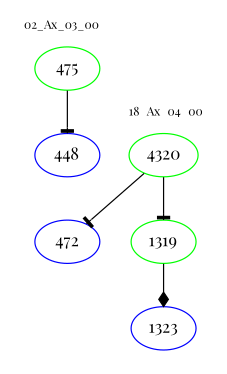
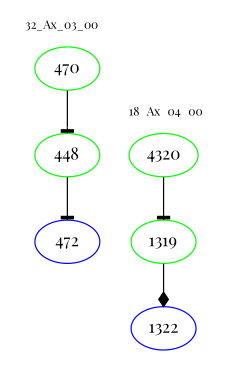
cluster "02_Ax_03_00": label "02_Ax_03_00" -> "32_Ax_03_00"
node "475": label "475" -> "470"
node "448": color blue -> green
edge "4320" -> "472": now "448" -> "472"
node "1323": label "1323" -> "1322"
